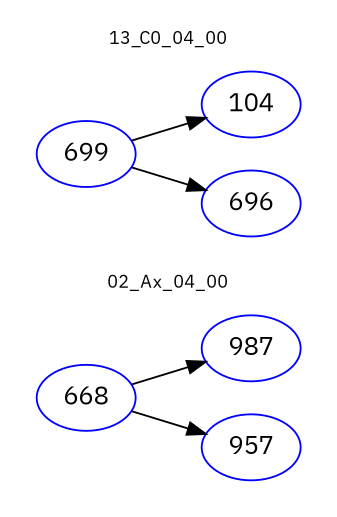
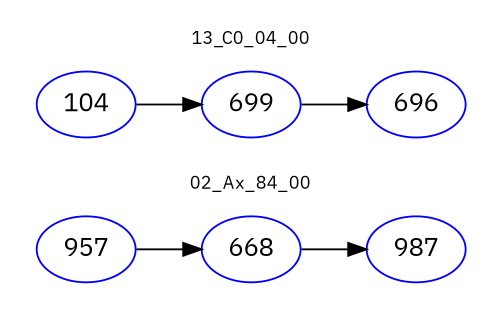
edge "699" -> "104": reversed
cluster "02_Ax_04_00": label "02_Ax_04_00" -> "02_Ax_84_00"
edge "668" -> "957": reversed
